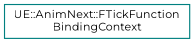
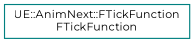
node "UE::AnimNext::FTickFunction BindingContext": label "UE::AnimNext::FTickFunction BindingContext" -> "UE::AnimNext::FTickFunction FTickFunction"
